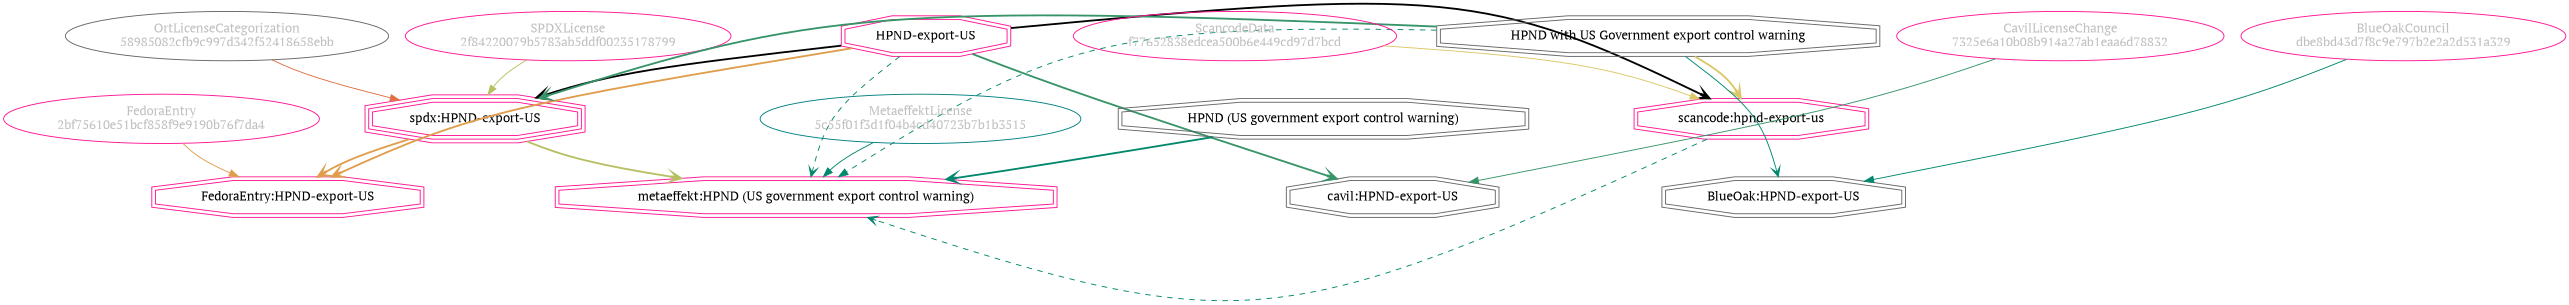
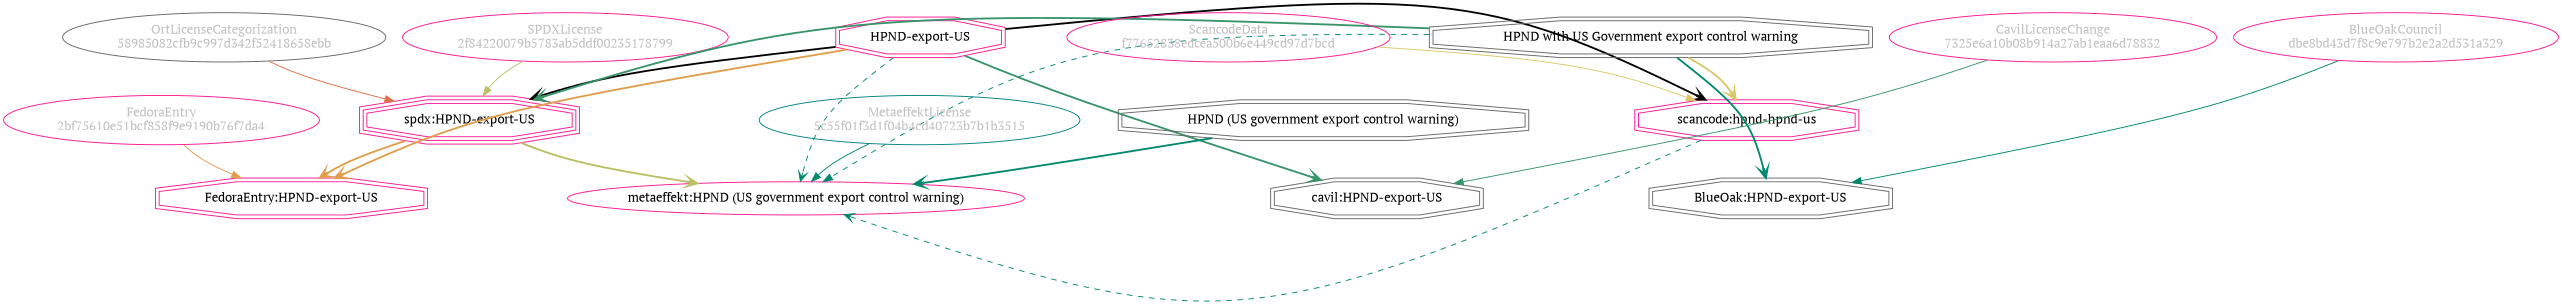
edge "HPND with US Government export control warning" -> "BlueOak:HPND-export-US": style solid -> bold
node "scancode:hpnd-export-us": label "scancode:hpnd-export-us" -> "scancode:hpnd-hpnd-us"
node "metaeffekt:HPND (US government export control warning)": shape doubleoctagon -> ellipse
